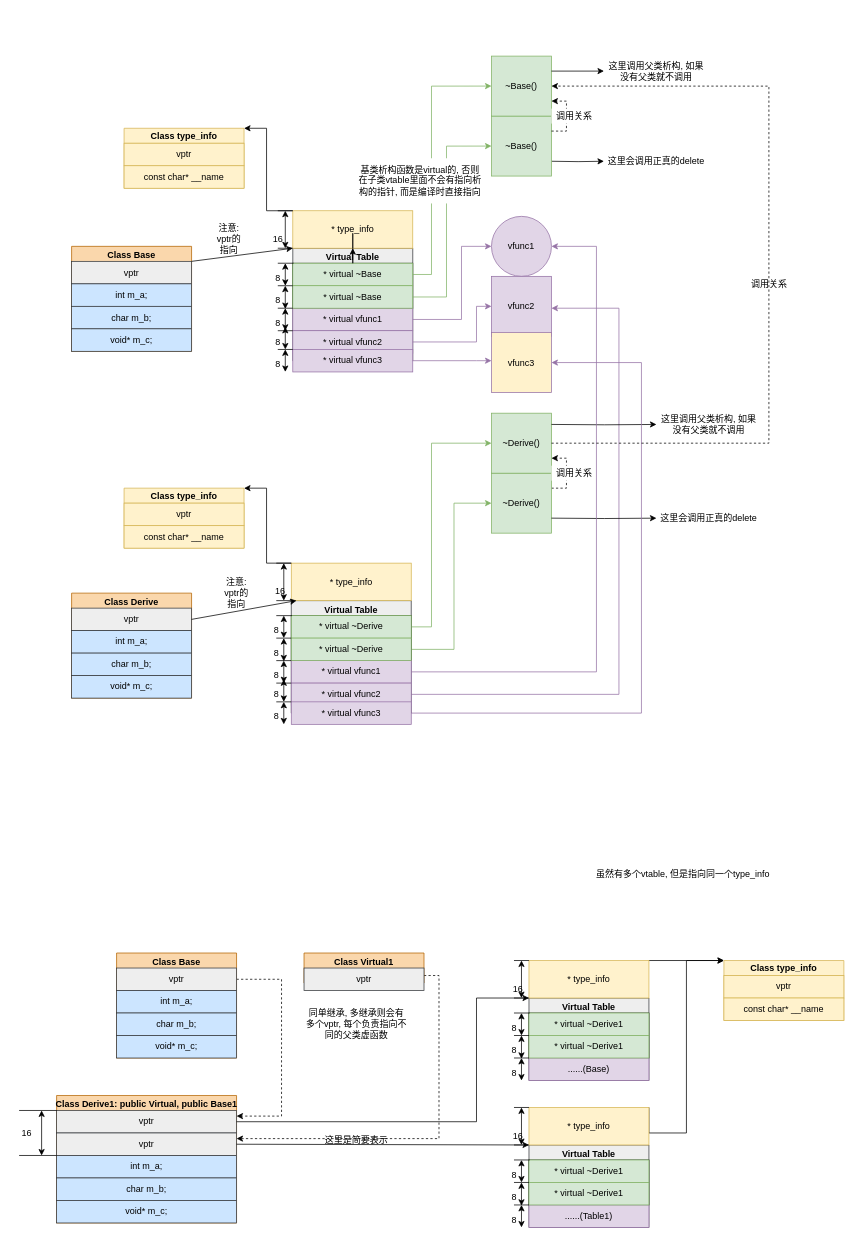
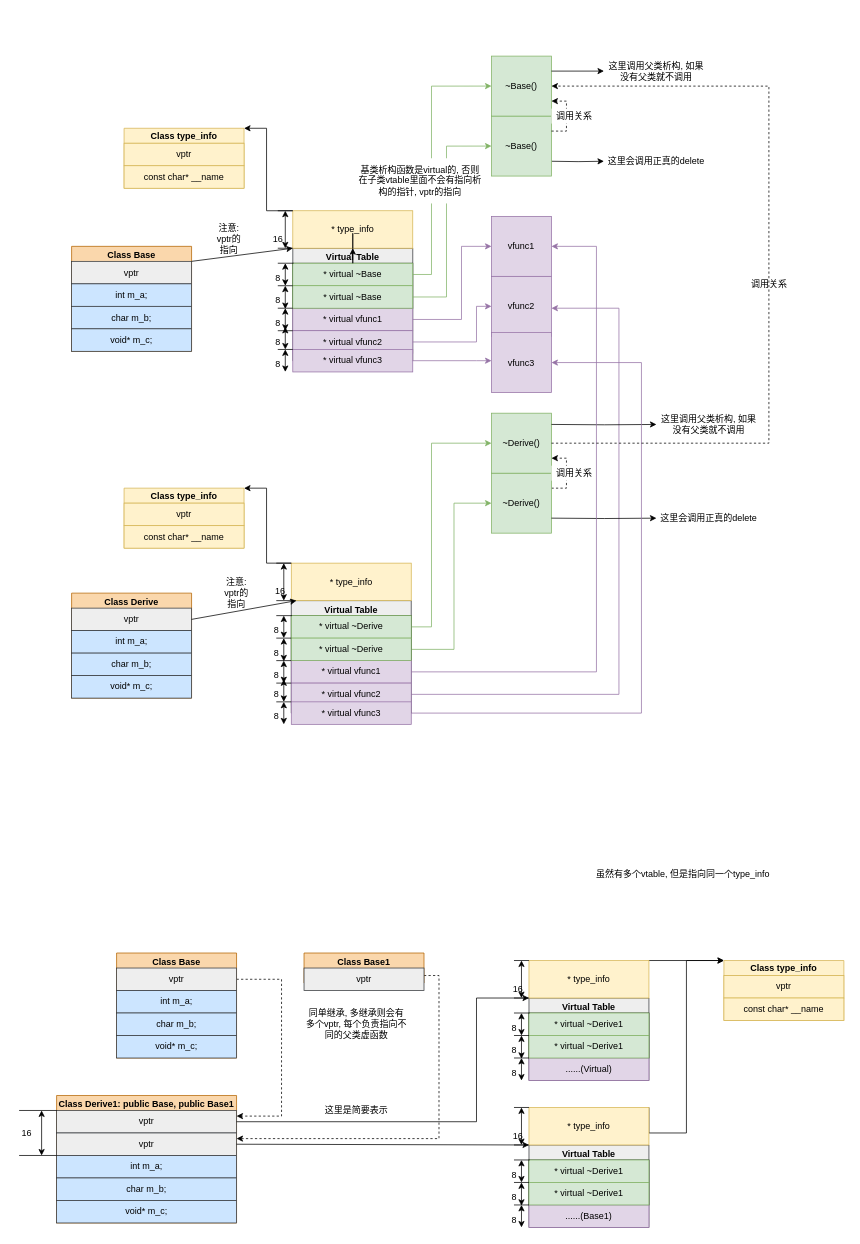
node "基类析构函数是virtual的, 否则在子类vtable里面不会有指向析构的指针, 而是编译时直接指向": label "基类析构函数是virtual的, 否则在子类vtable里面不会有指向析构的指针, 而是编译时直接指向" -> "基类析构函数是virtual的, 否则在子类vtable里面不会有指向析构的指针, vptr的指向"
node "vfunc1": shape ellipse -> rectangle
node "vfunc3": fillcolor #fff2cc -> #e1d5e7
node "Class Virtual1": label "Class Virtual1" -> "Class Base1"
node "......(Base)": label "......(Base)" -> "......(Virtual)"
node "Class Derive1: public Virtual, public Base1": label "Class Derive1: public Virtual, public Base1" -> "Class Derive1: public Base, public Base1"
node "这里是简要表示": moved (357, 1140) -> (357, 1110)
node "......(Table1)": label "......(Table1)" -> "......(Base1)"
